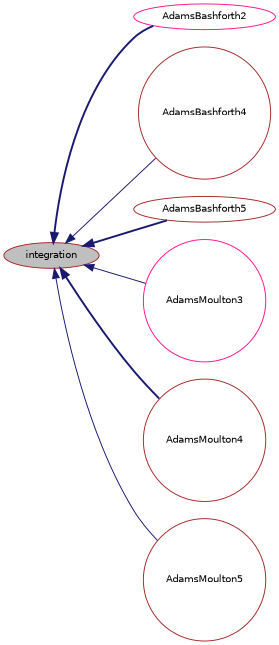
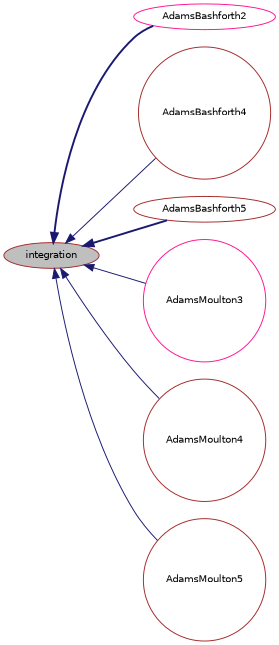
edge "AdamsMoulton4" -> "integration": style bold -> solid
